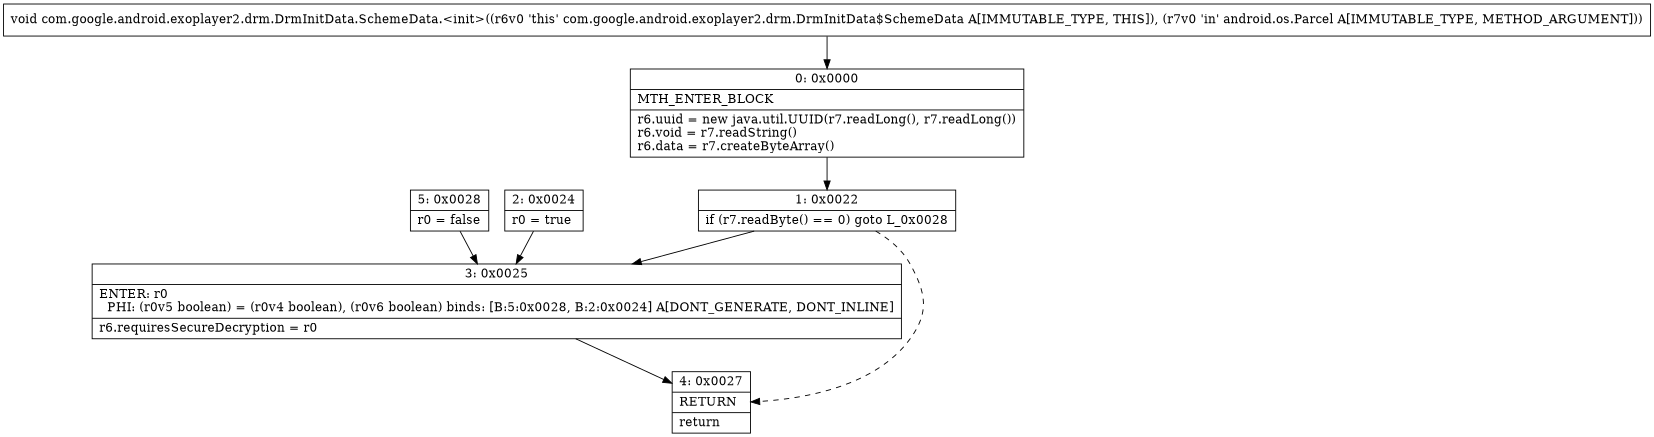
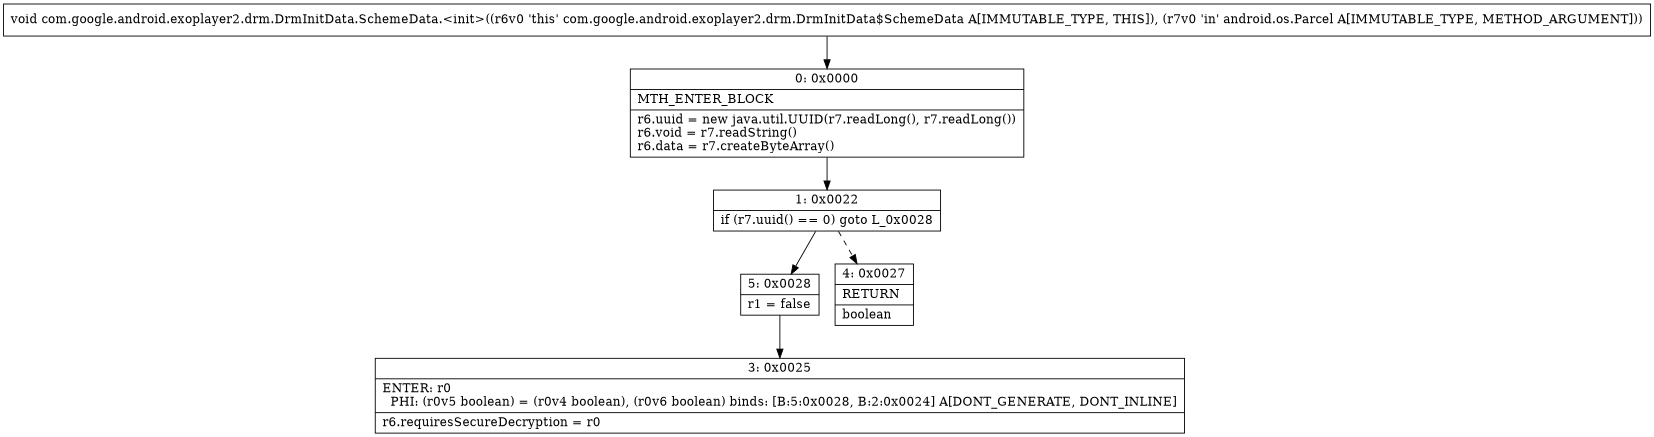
node "2: 0x0024": removed
node "5: 0x0028": text "r0 = false" -> "r1 = false"
node "1: 0x0022": text "if (r7.readByte() == 0) goto L_0x0028" -> "if (r7.uuid() == 0) goto L_0x0028"
edge "1: 0x0022" -> "3: 0x0025": now "1: 0x0022" -> "5: 0x0028"
edge "3: 0x0025" -> "4: 0x0027": removed
node "4: 0x0027": text "return" -> "boolean"
